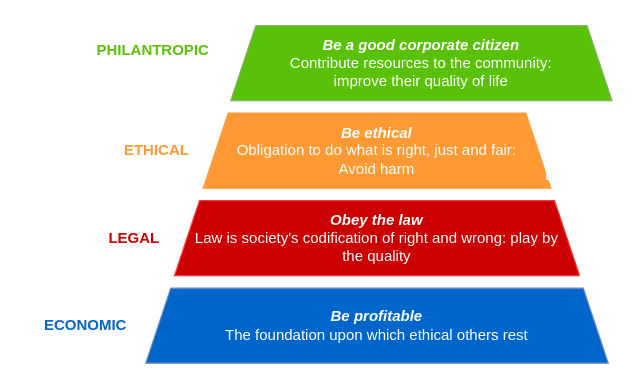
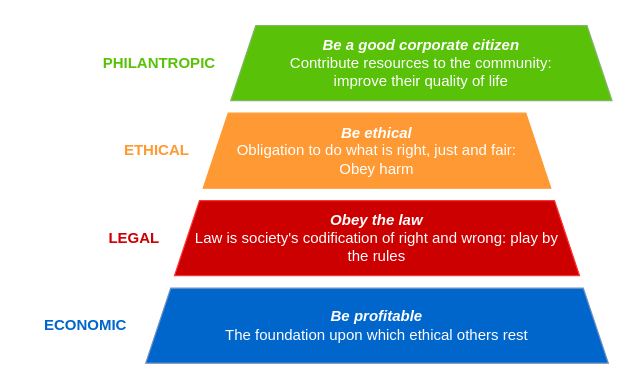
node "PHILANTROPIC": moved (153, 51) -> (159, 63)
node "Be ethical Obligation to do what is right, just and fair: Avoid harm": label "Be ethical Obligation to do what is right, just and fair: Avoid harm" -> "Be ethical Obligation to do what is right, just and fair: Obey harm"
node "Law": label "Law" -> "Text"
node "Obey the law Law is society's codification of right and wrong: play by the quality": label "Obey the law Law is society's codification of right and wrong: play by the quality" -> "Obey the law Law is society's codification of right and wrong: play by the rules"
